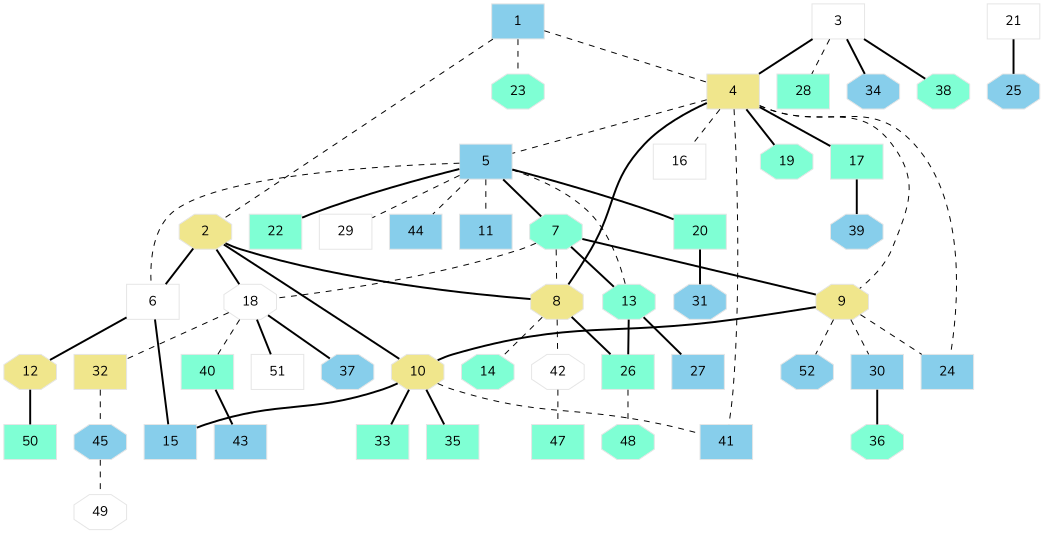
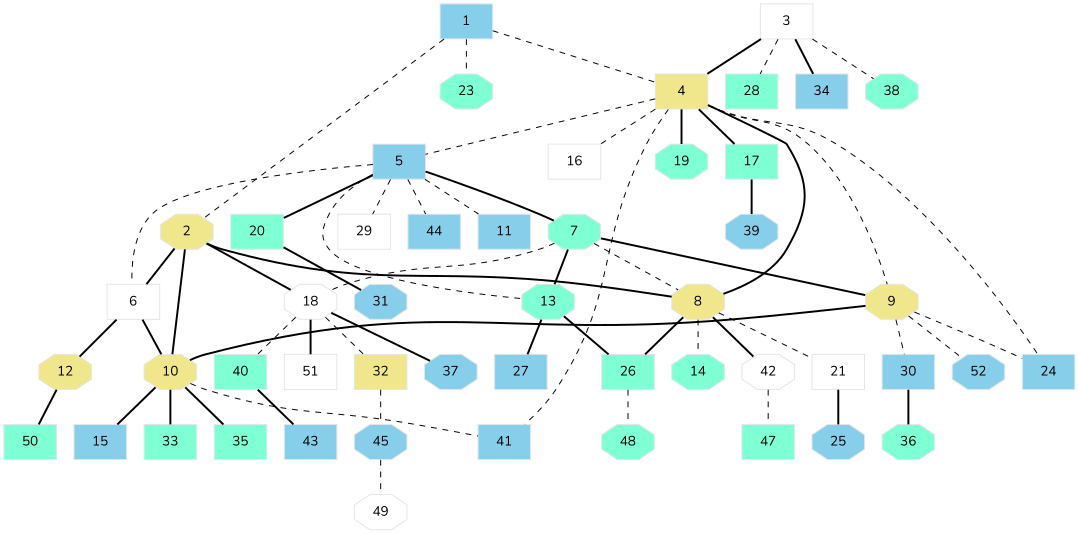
edge "3" -- "38": style bold -> dashed
node "34": shape octagon -> box
node "22": removed
edge "8" -- "21": added
edge "8" -- "42": style dashed -> bold
edge "6" -- "15": now "6" -- "10"
